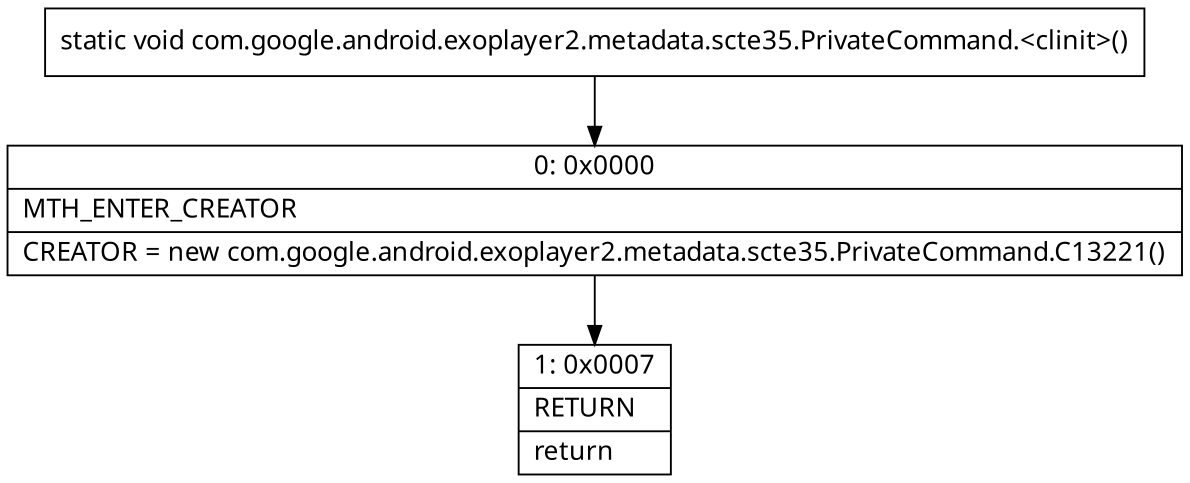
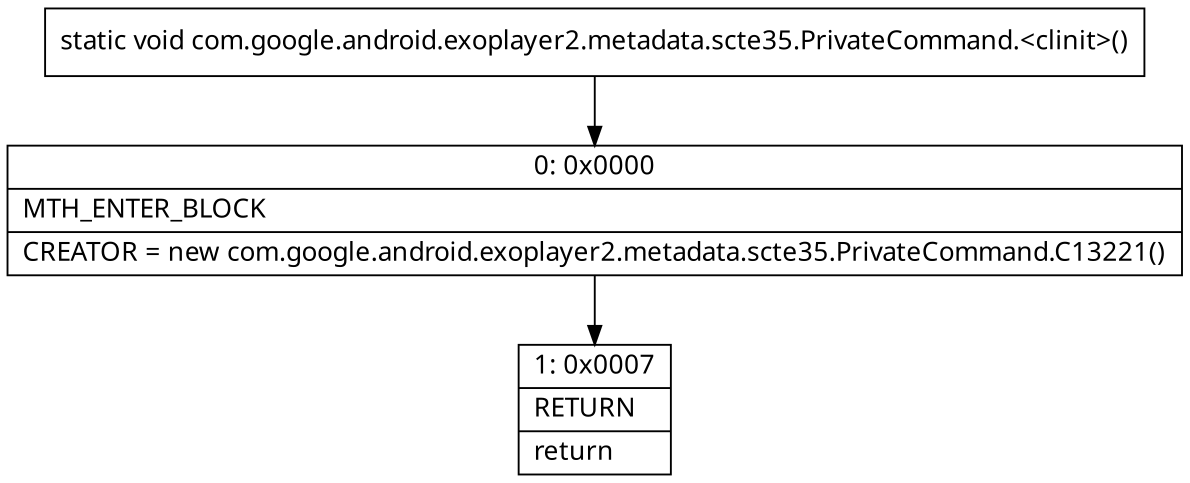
node "0: 0x0000": text "MTH_ENTER_CREATOR" -> "MTH_ENTER_BLOCK"
